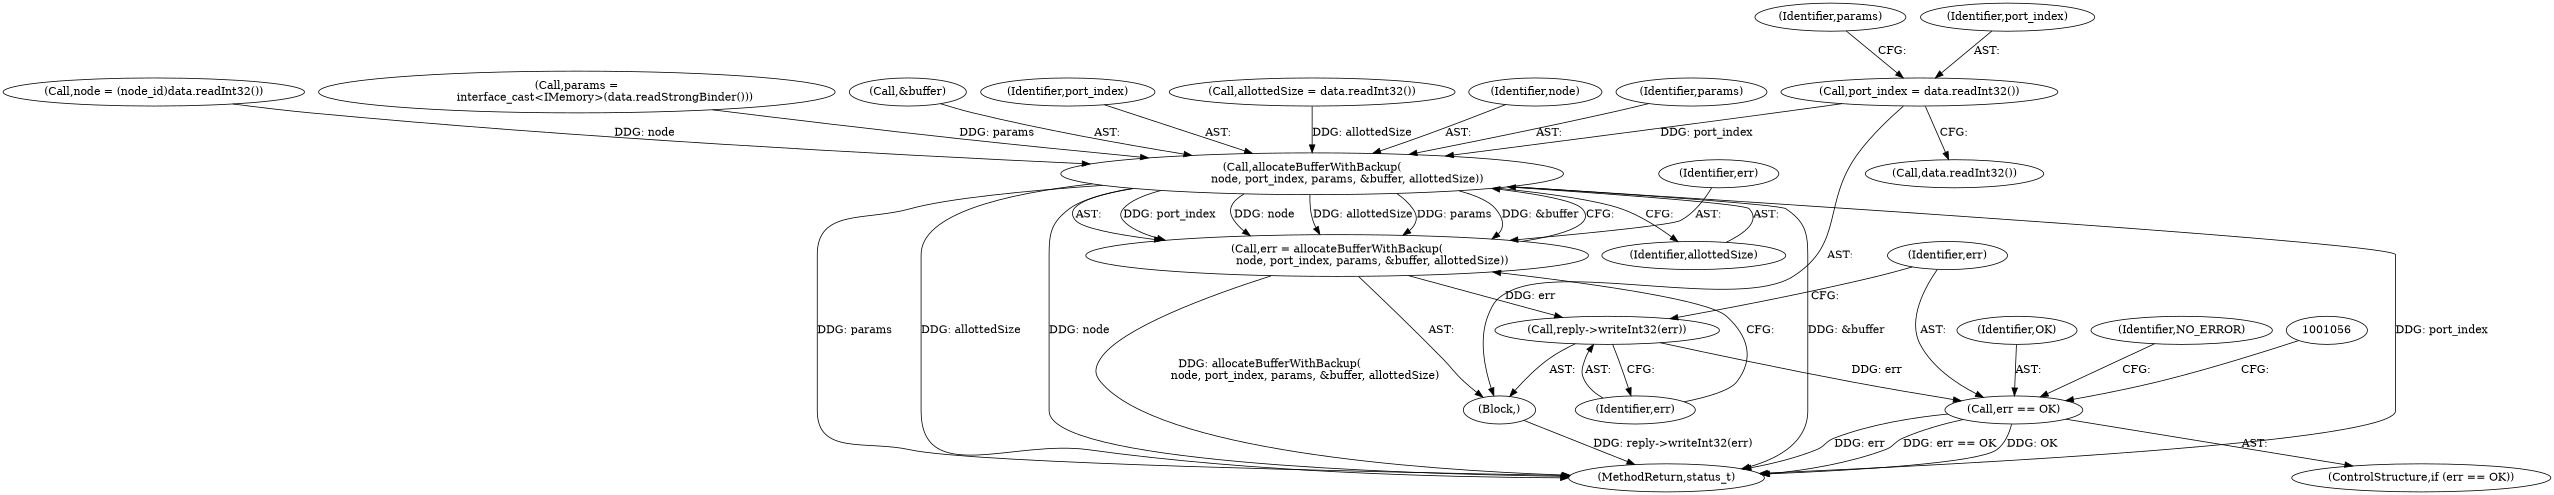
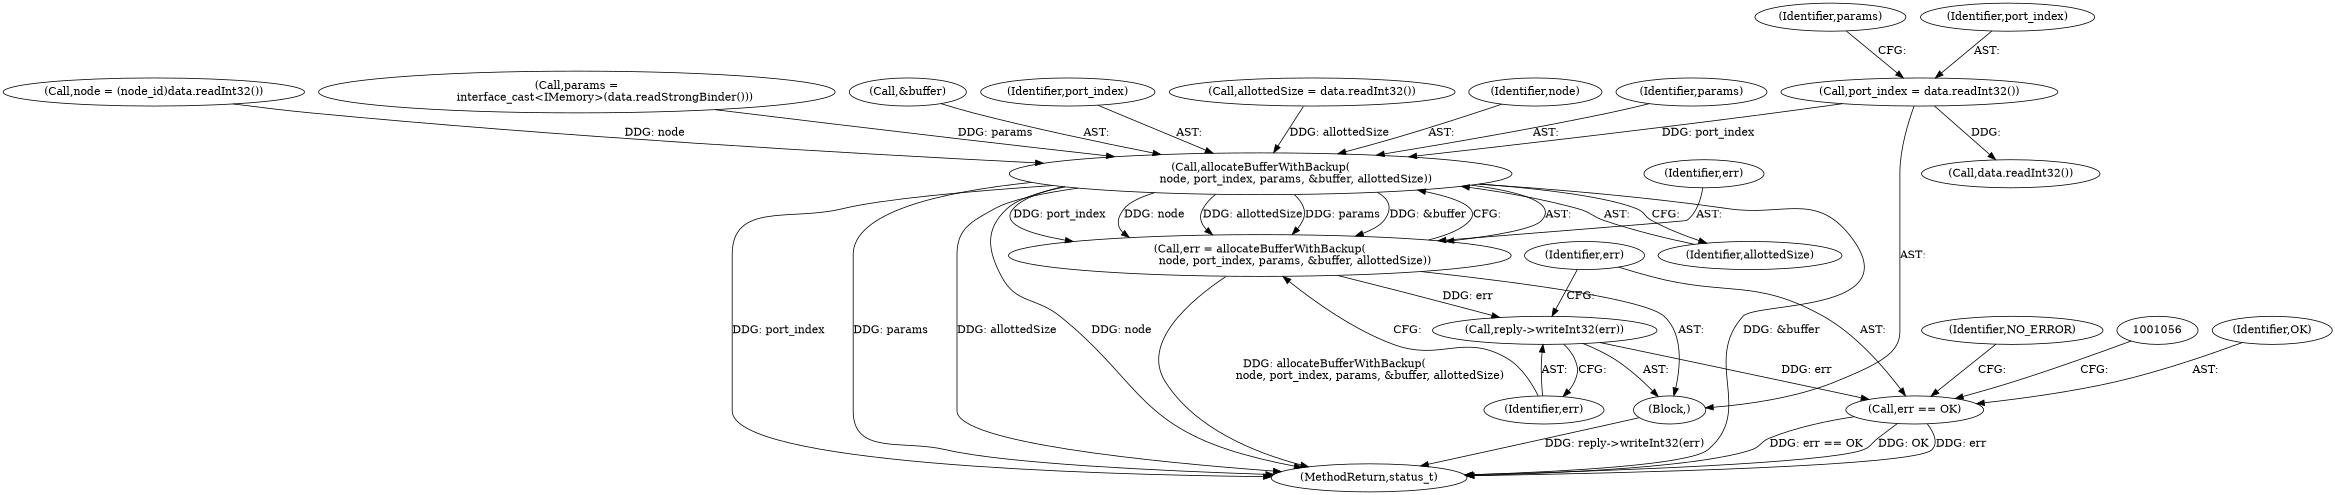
edge "(Call,port_index = data.readInt32())" -> "(Call,data.readInt32())": label "CFG: " -> "DDG: "
node "(ControlStructure,if (err == OK))": removed
